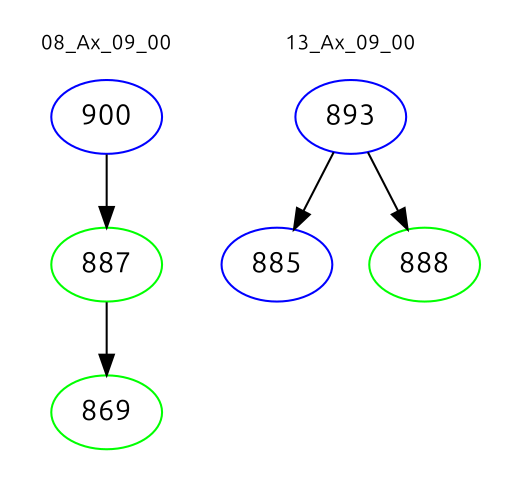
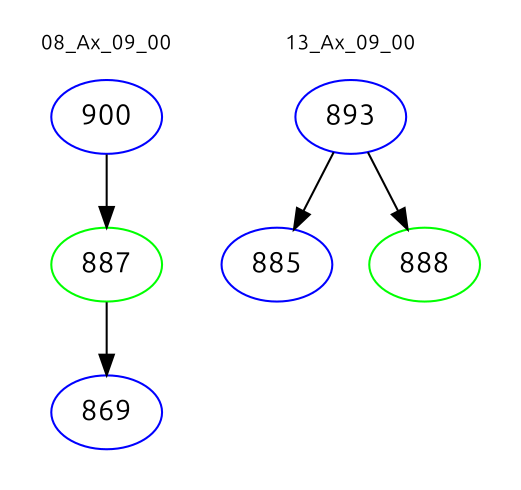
node "869": color green -> blue
